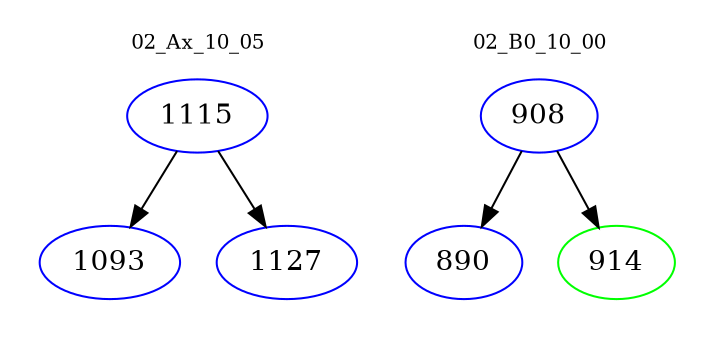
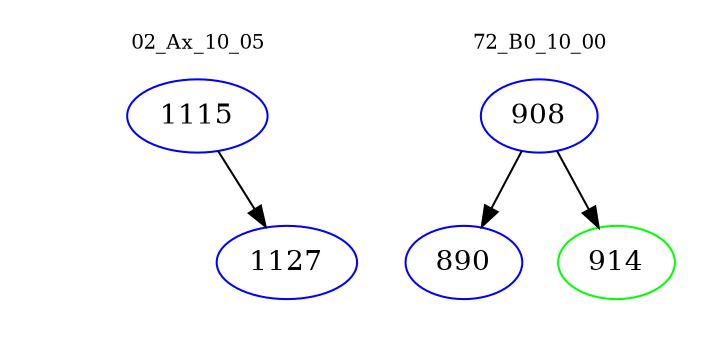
cluster "02_B0_10_00": label "02_B0_10_00" -> "72_B0_10_00"
node "1093": removed
